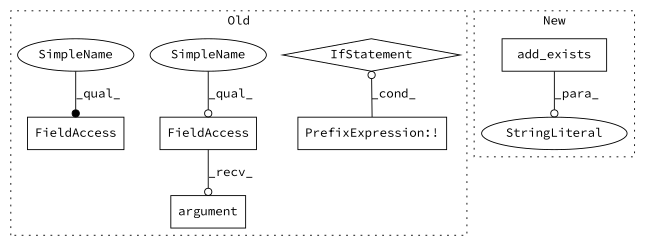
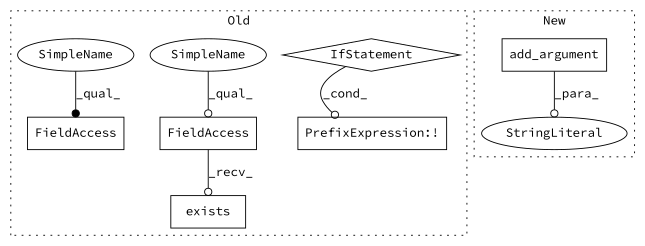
node "add_exists": label "add_exists" -> "add_argument"
edge "PrefixExpression:!" -> "IfStatement": reversed
node "argument": label "argument" -> "exists"
